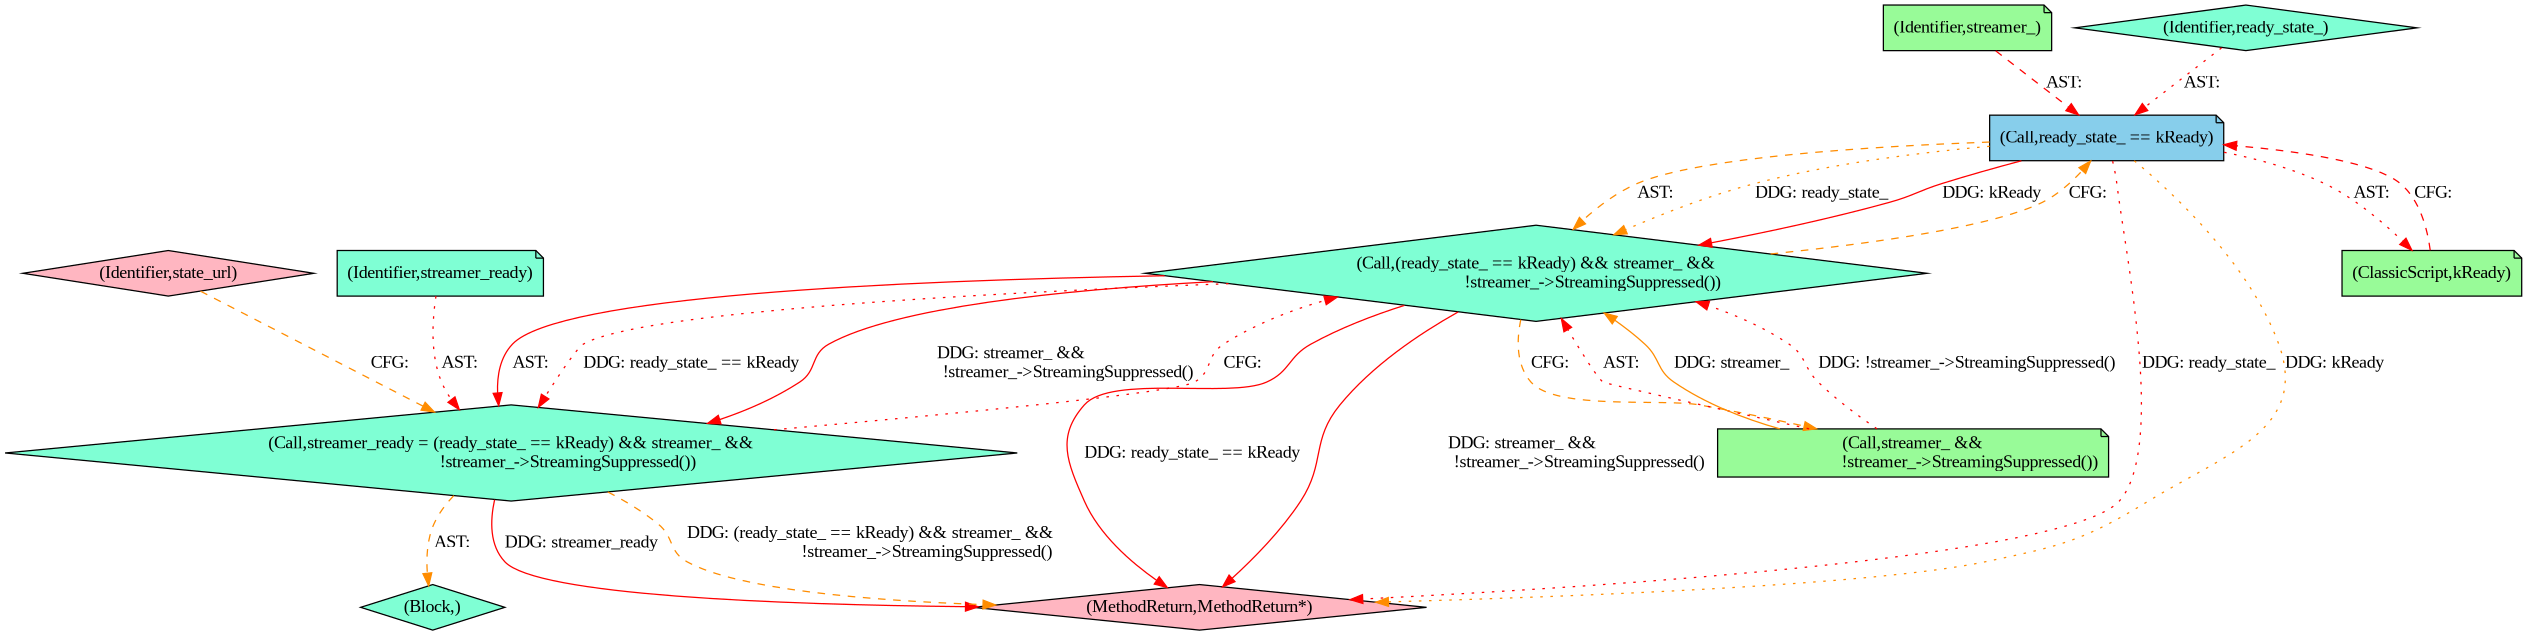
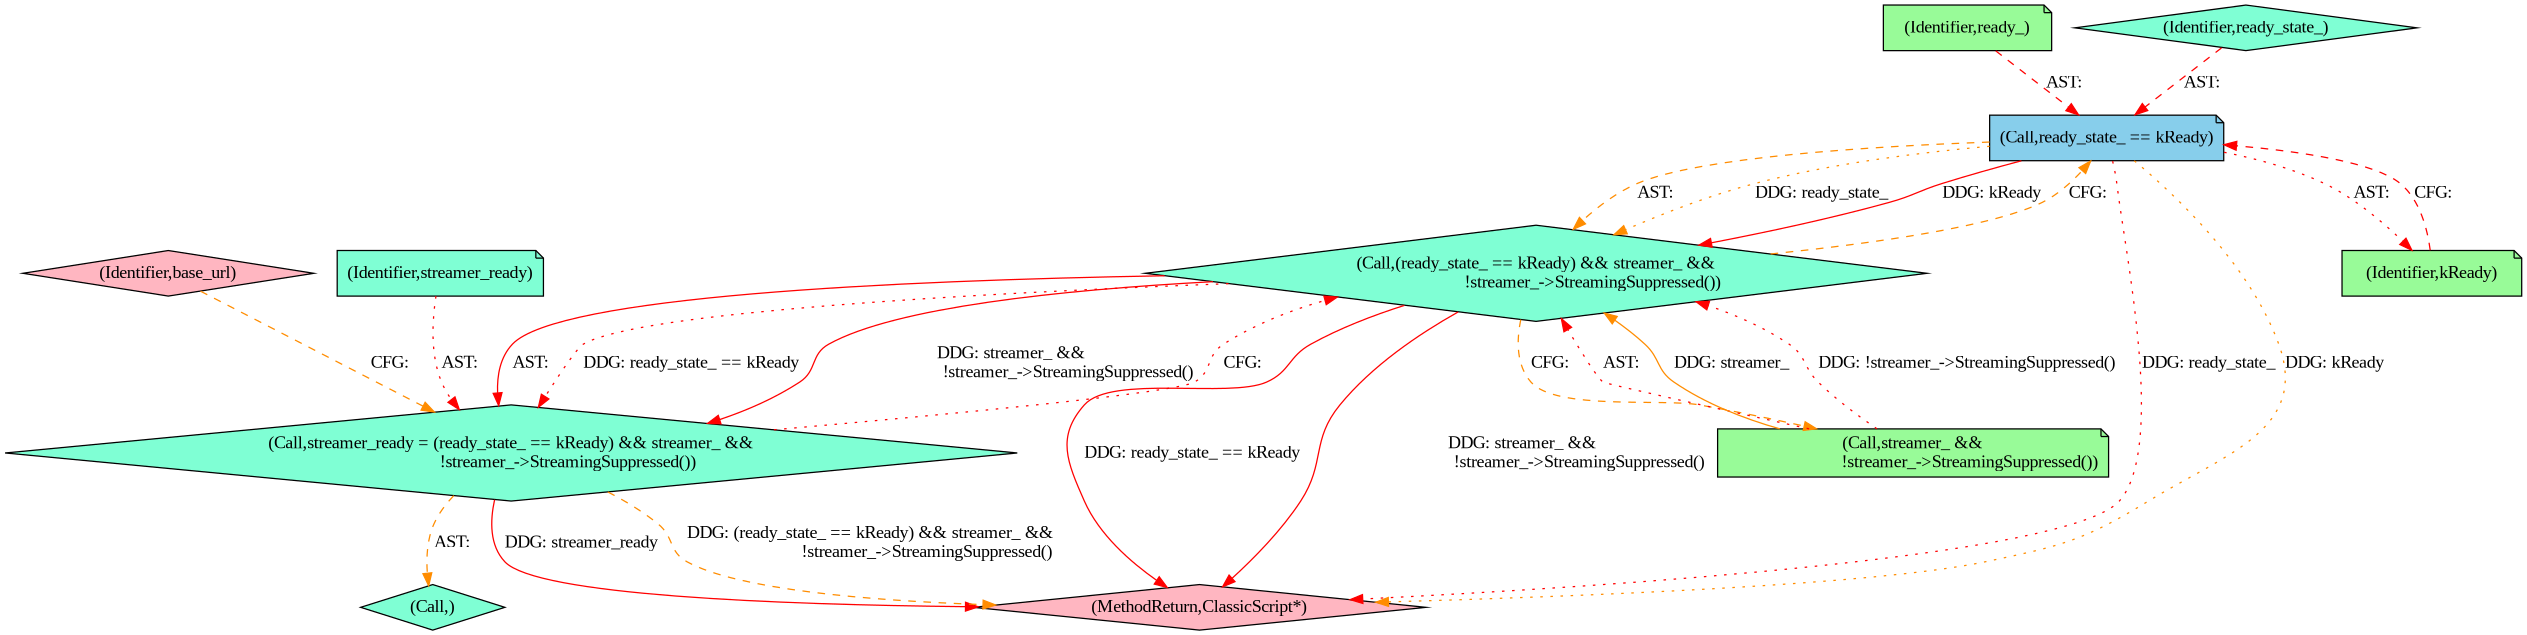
node "(Identifier,streamer_)": label "(Identifier,streamer_)" -> "(Identifier,ready_)"
edge "(Identifier,ready_state_)" -> "(Call,ready_state_ == kReady)": style dotted -> dashed
node "(Identifier,state_url)": label "(Identifier,state_url)" -> "(Identifier,base_url)"
node "(ClassicScript,kReady)": label "(ClassicScript,kReady)" -> "(Identifier,kReady)"
node "(Block,)": label "(Block,)" -> "(Call,)"
node "(MethodReturn,MethodReturn*)": label "(MethodReturn,MethodReturn*)" -> "(MethodReturn,ClassicScript*)"
